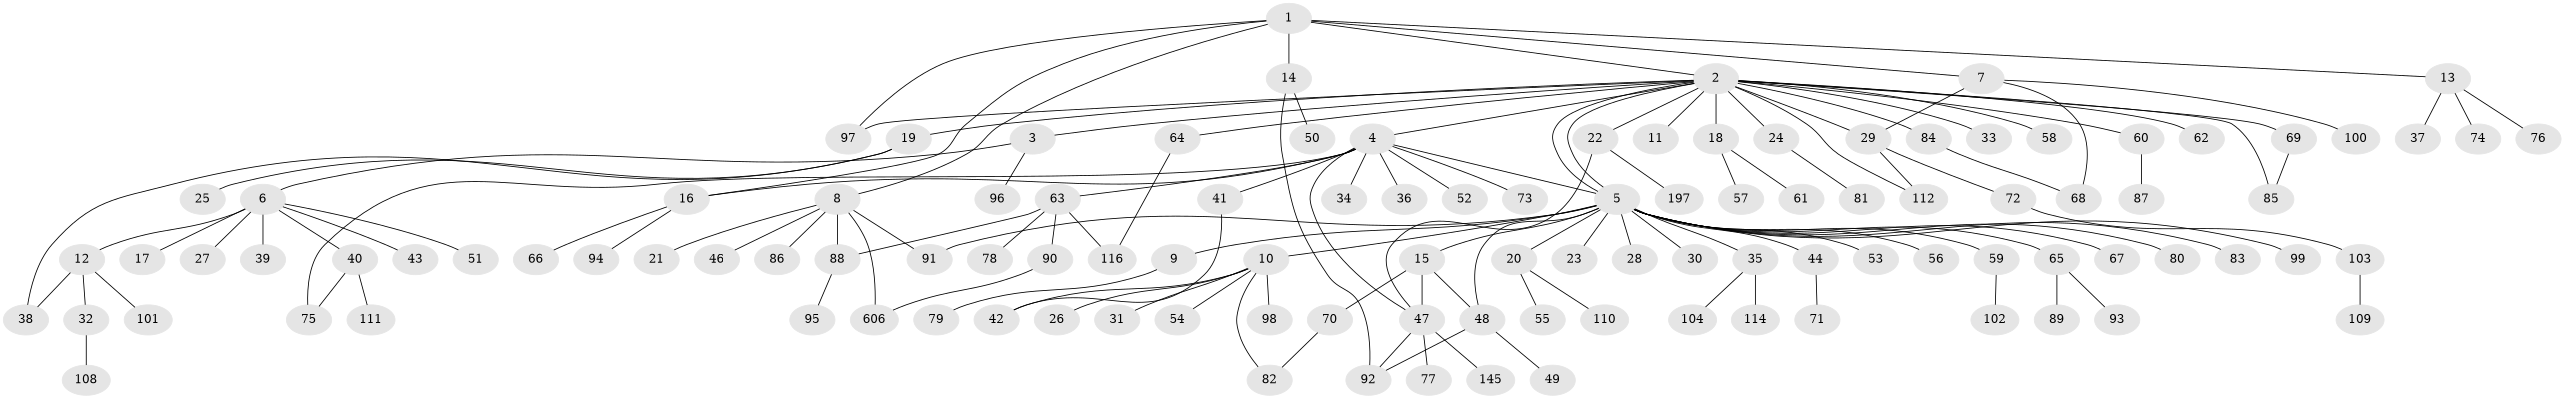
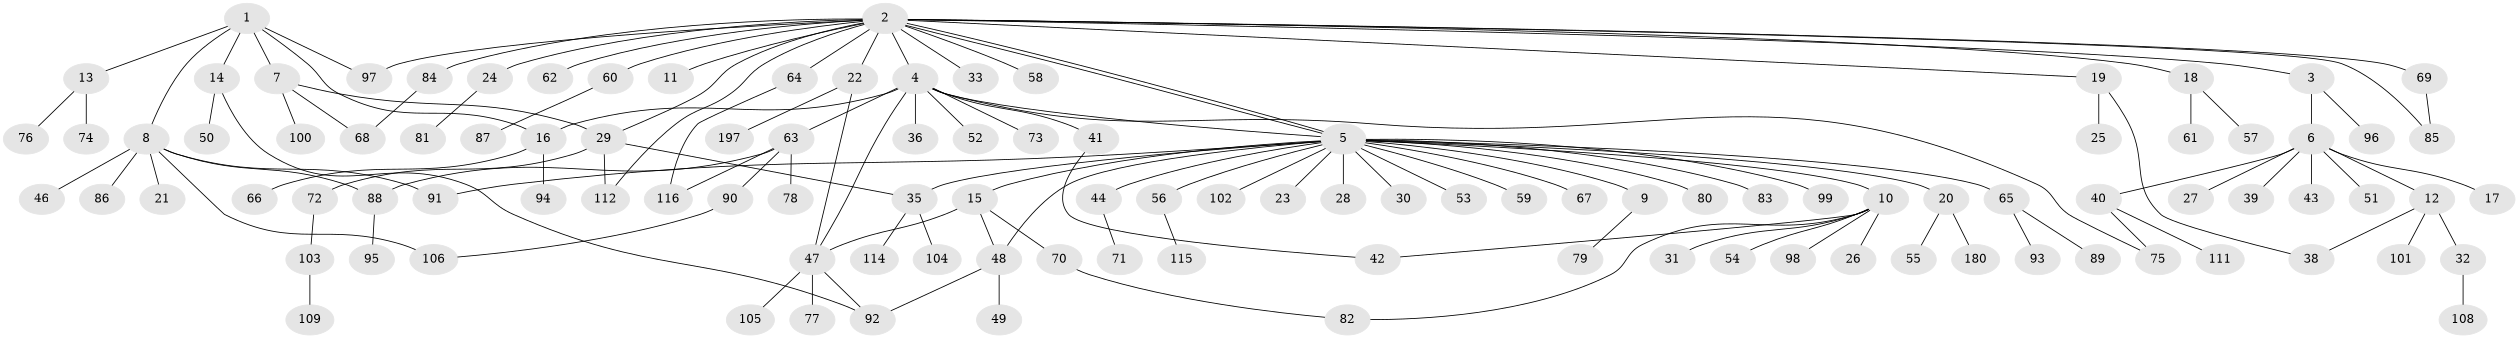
edge "1" -- "2": removed
node "37": removed
edge "29" -- "35": added
node "34": removed
node "115": added
edge "59" -- "102": now "5" -- "102"
node "606": label "606" -> "106"
node "110": label "110" -> "180"
node "145": label "145" -> "105"
